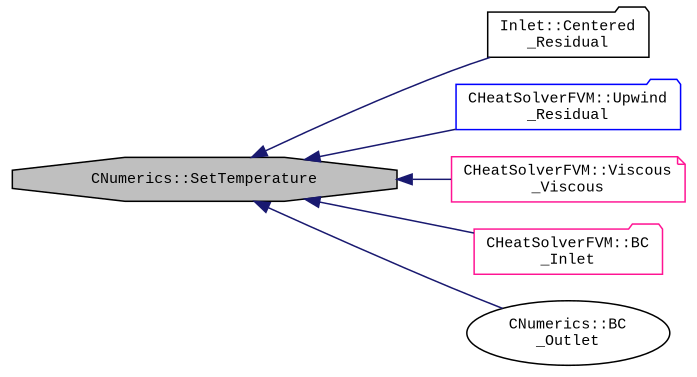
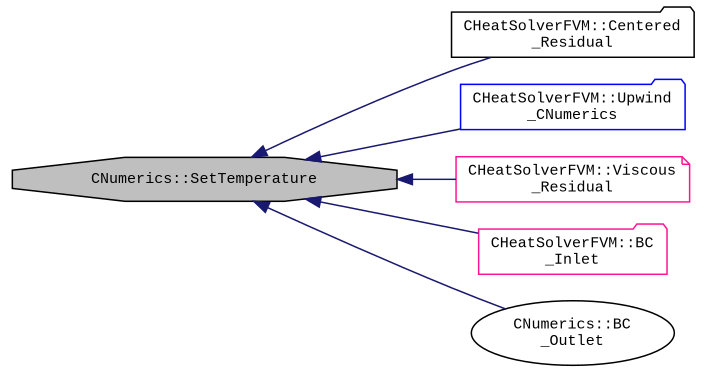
node "Inlet::Centered _Residual": label "Inlet::Centered _Residual" -> "CHeatSolverFVM::Centered _Residual"
node "CHeatSolverFVM::Upwind _Residual": label "CHeatSolverFVM::Upwind _Residual" -> "CHeatSolverFVM::Upwind _CNumerics"
node "CHeatSolverFVM::Viscous _Viscous": label "CHeatSolverFVM::Viscous _Viscous" -> "CHeatSolverFVM::Viscous _Residual"
